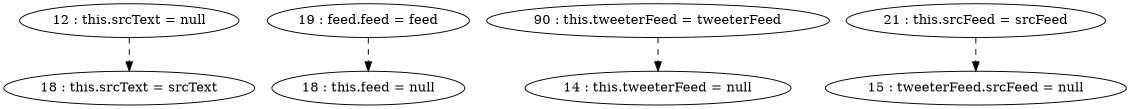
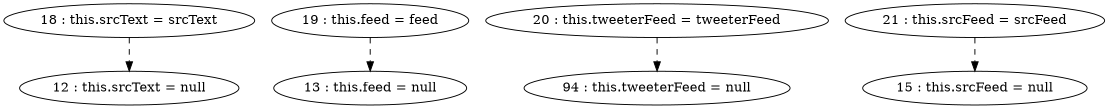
node "19 : feed.feed = feed": label "19 : feed.feed = feed" -> "19 : this.feed = feed"
node "90 : this.tweeterFeed = tweeterFeed": label "90 : this.tweeterFeed = tweeterFeed" -> "20 : this.tweeterFeed = tweeterFeed"
edge "12 : this.srcText = null" -> "18 : this.srcText = srcText": reversed
node "18 : this.feed = null": label "18 : this.feed = null" -> "13 : this.feed = null"
node "14 : this.tweeterFeed = null": label "14 : this.tweeterFeed = null" -> "94 : this.tweeterFeed = null"
node "15 : tweeterFeed.srcFeed = null": label "15 : tweeterFeed.srcFeed = null" -> "15 : this.srcFeed = null"
